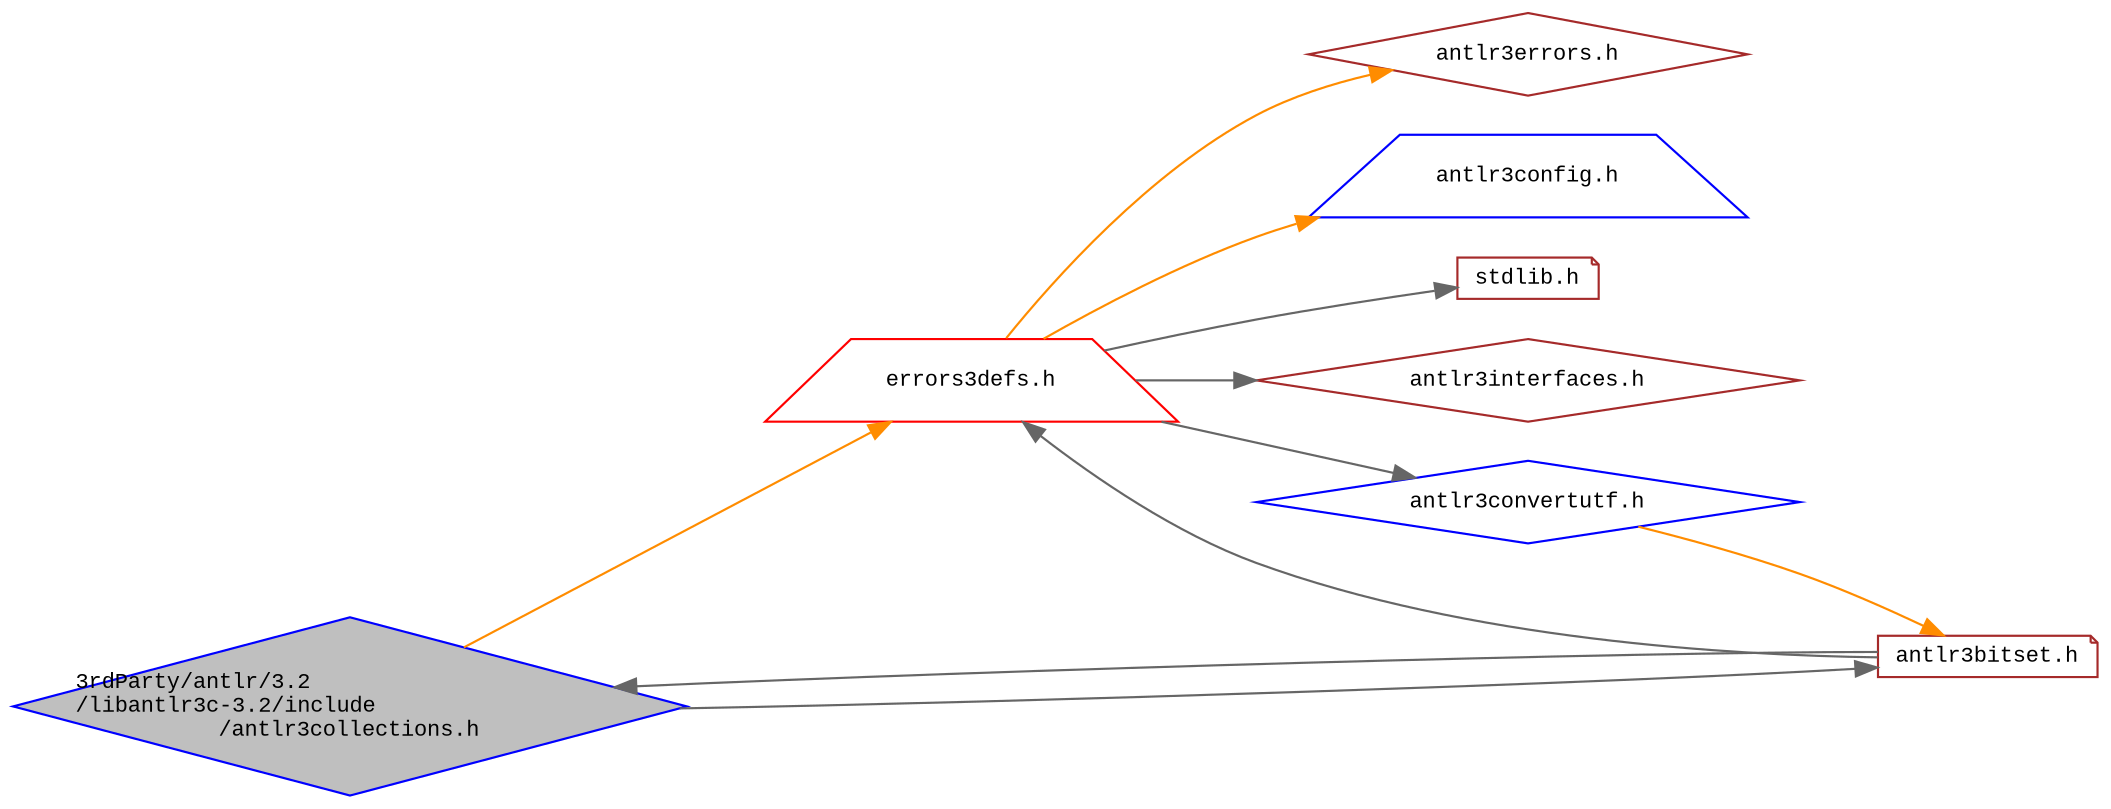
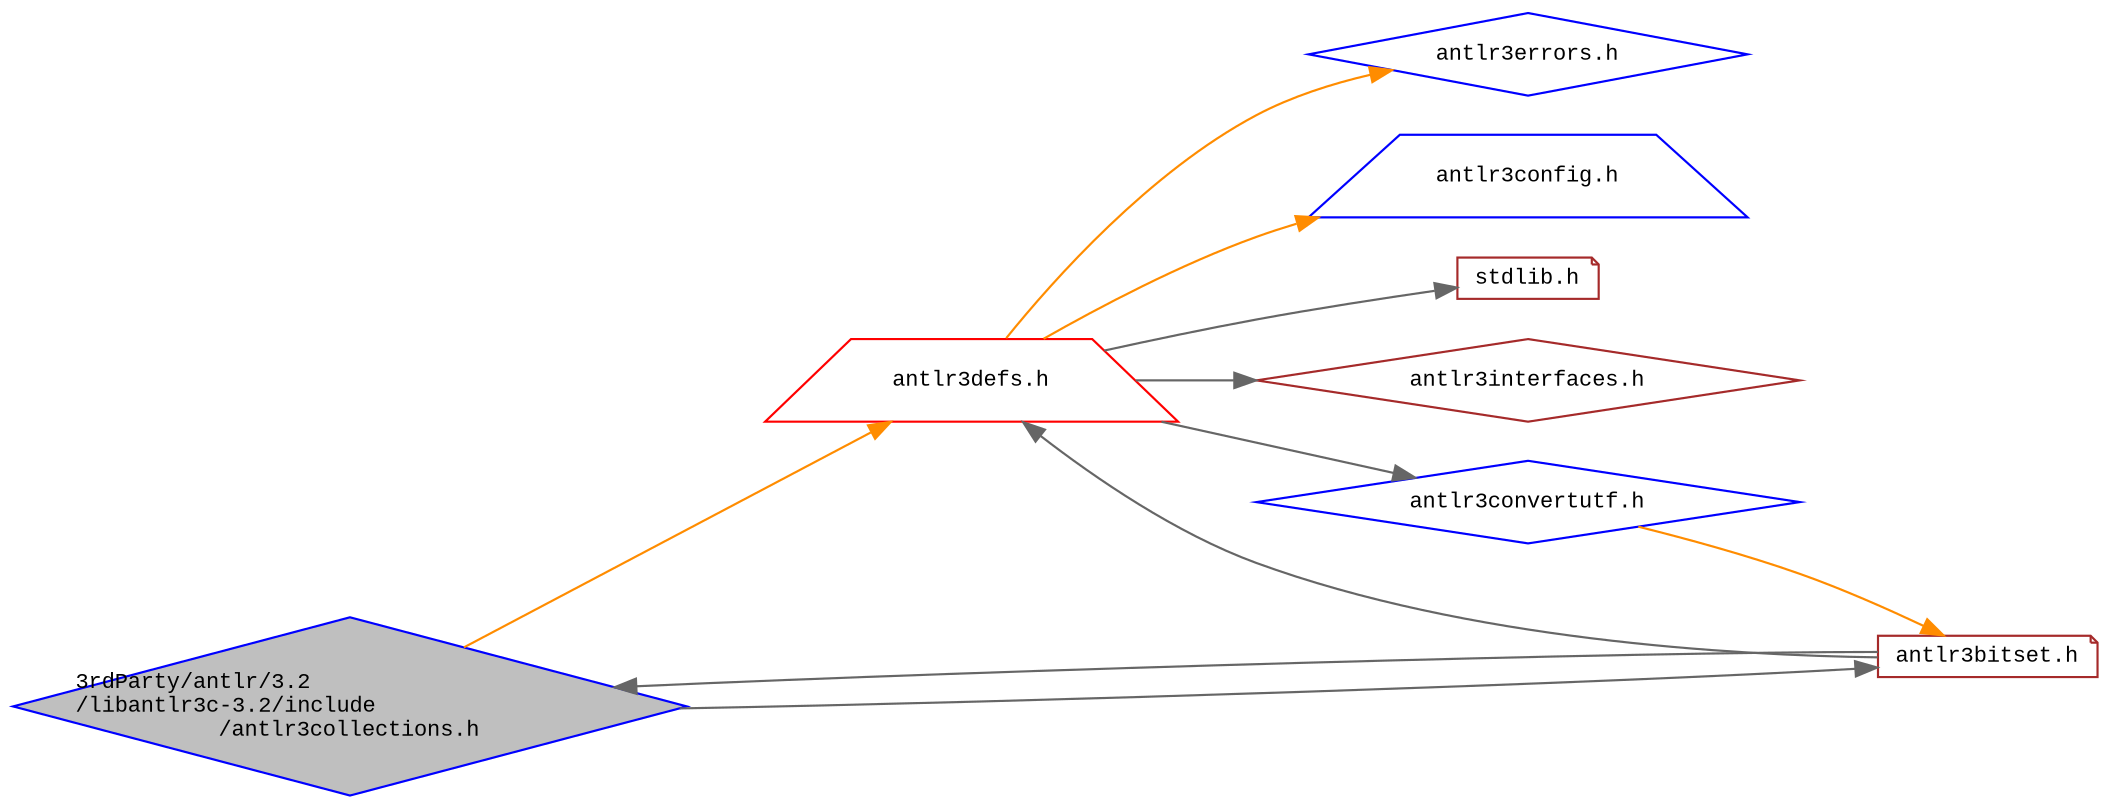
node "antlr3errors.h": color brown -> blue
node "errors3defs.h": label "errors3defs.h" -> "antlr3defs.h"
